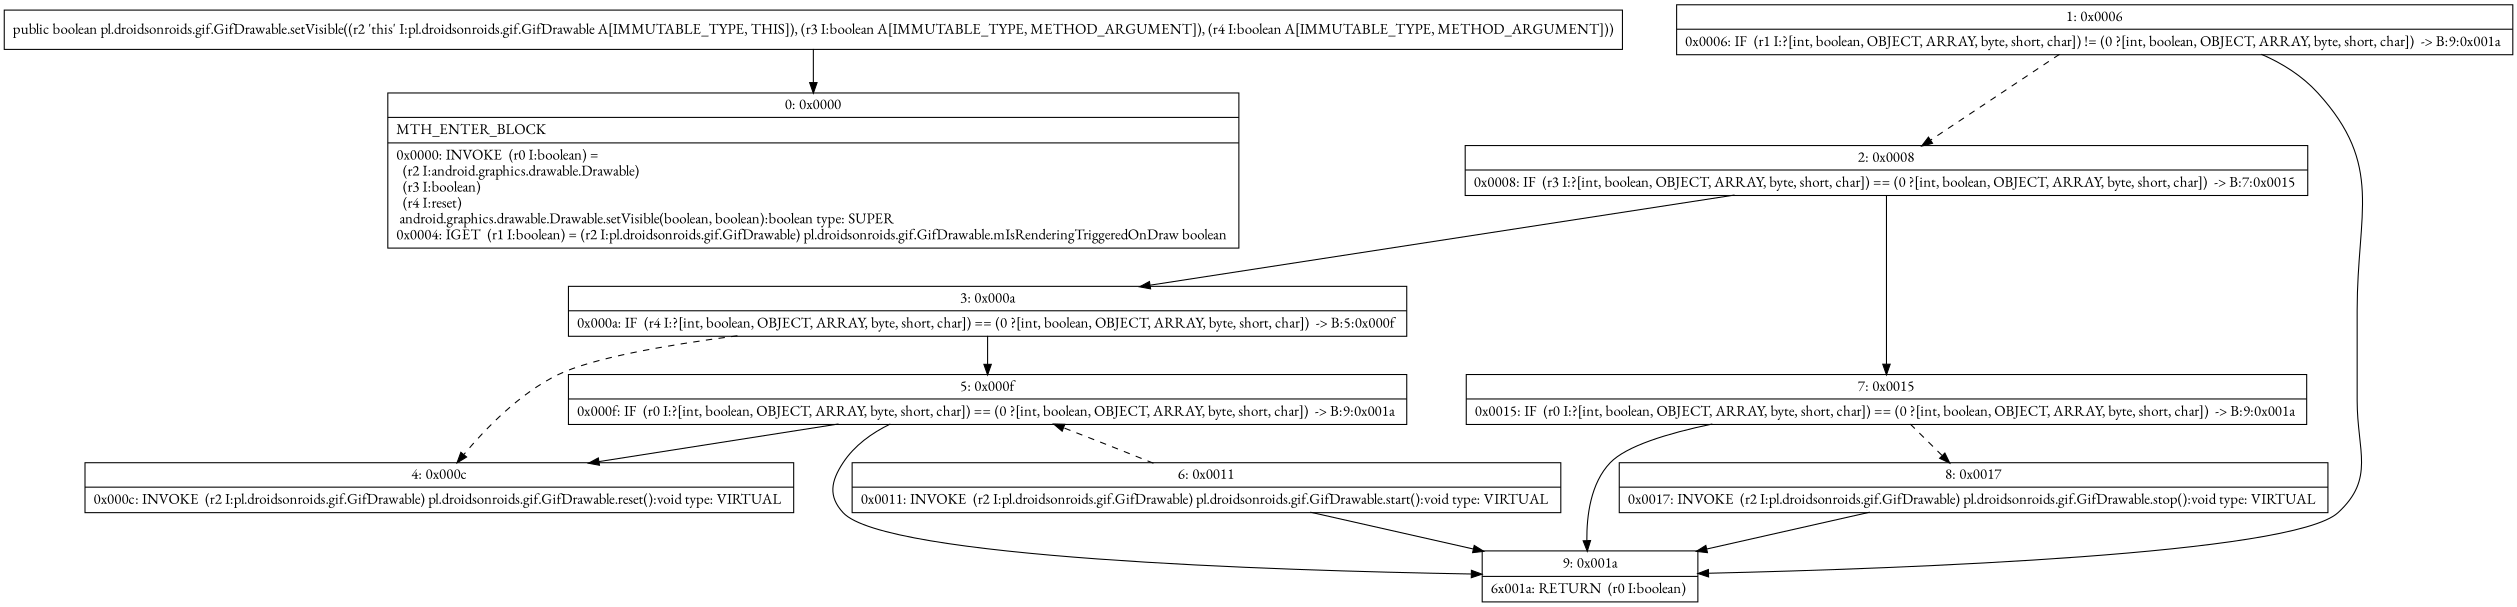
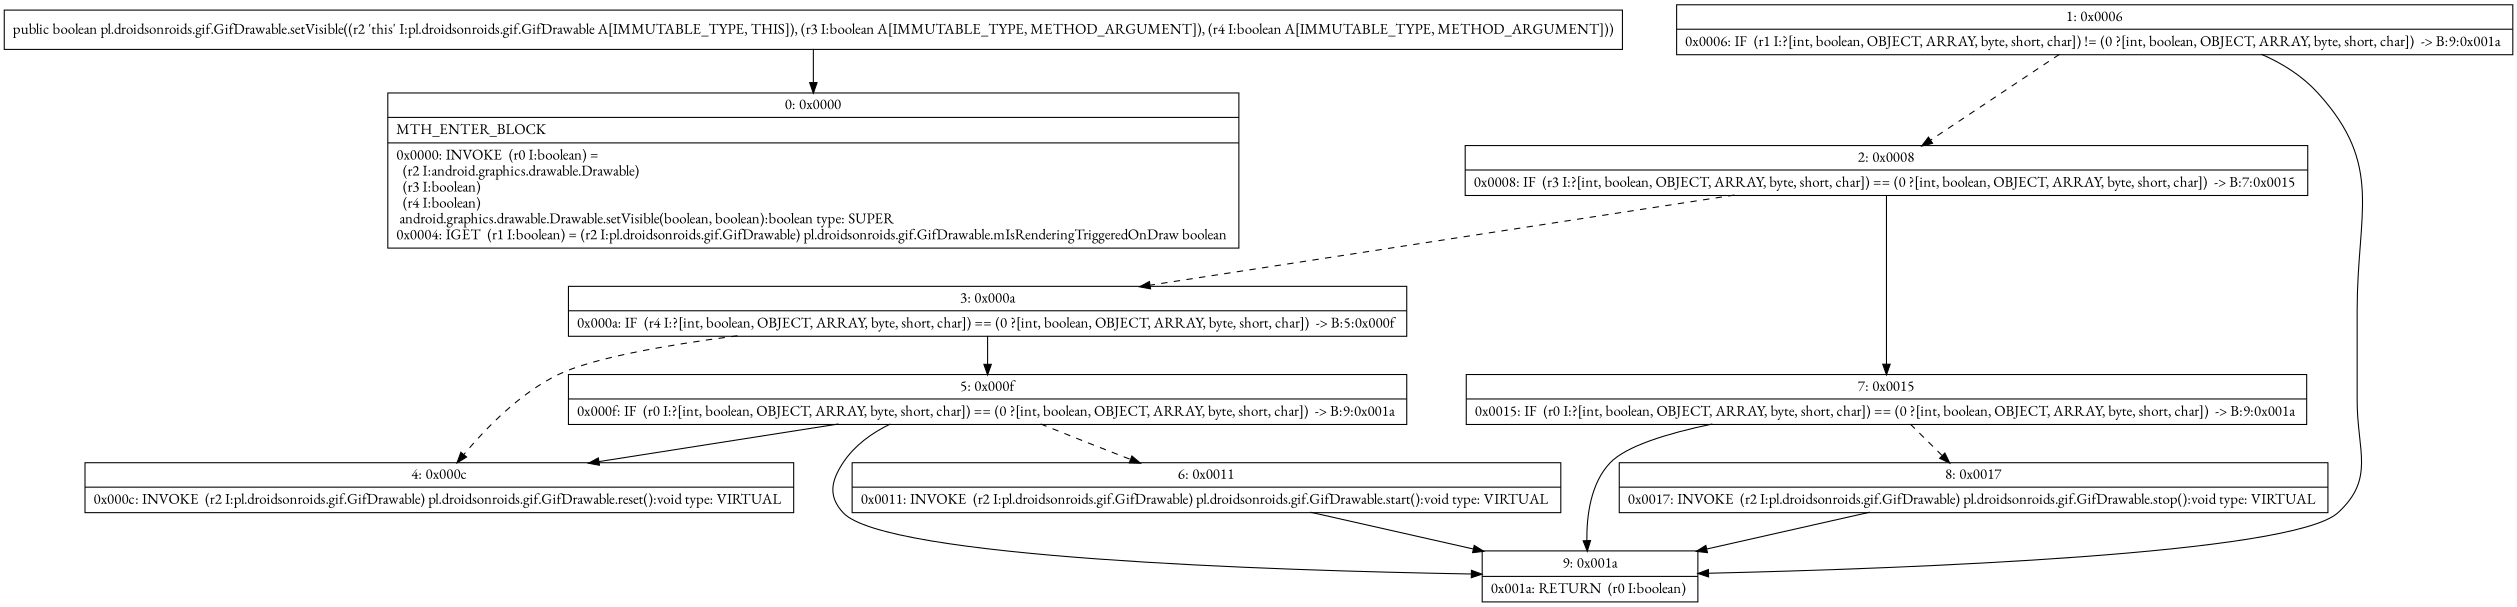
node "0: 0x0000": text "(r4 I:reset)" -> "(r4 I:boolean)"
edge "2: 0x0008" -> "3: 0x000a": style solid -> dashed
edge "6: 0x0011" -> "5: 0x000f": reversed
node "9: 0x001a": text "6x001a: RETURN  (r0 I:boolean)" -> "0x001a: RETURN  (r0 I:boolean)"
